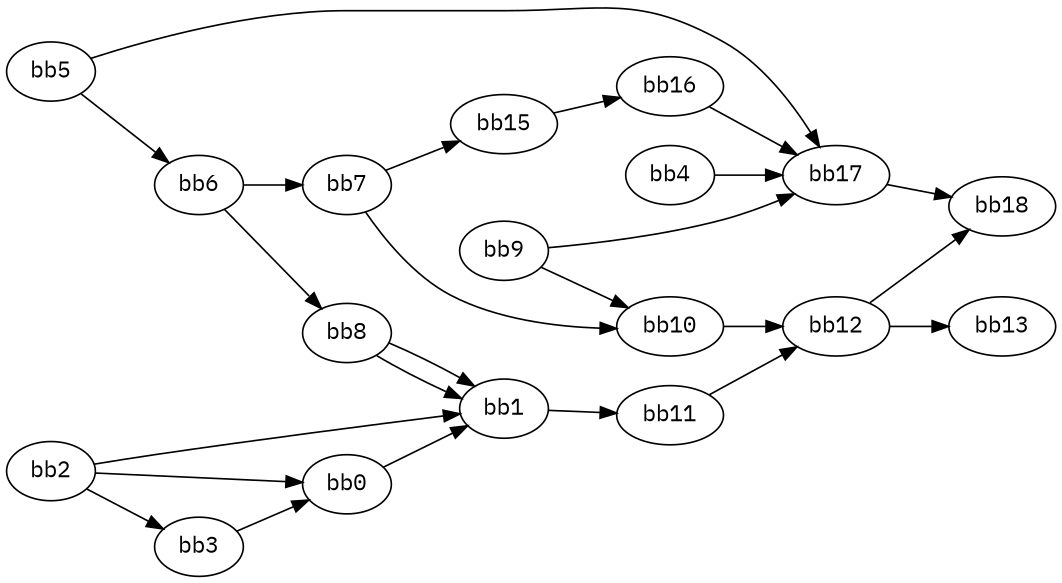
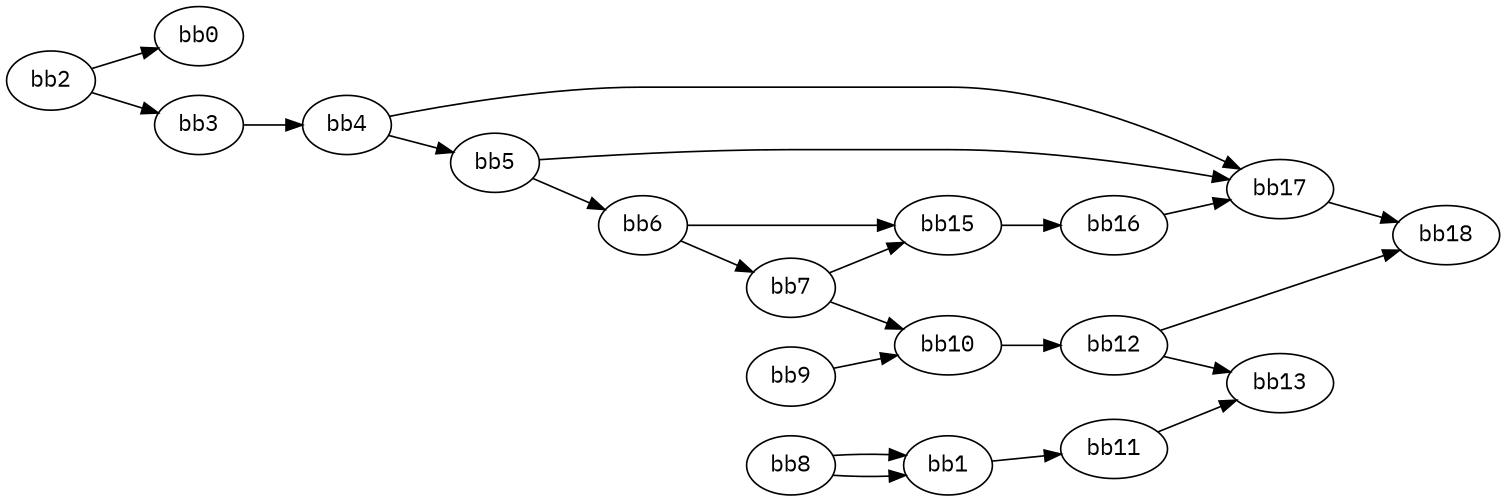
edge "bb4" -> "bb5": added
edge "bb9" -> "bb17": removed
edge "bb6" -> "bb8": now "bb6" -> "bb15"
edge "bb11" -> "bb12": now "bb11" -> "bb13"
edge "bb2" -> "bb1": removed
edge "bb0" -> "bb1": removed
edge "bb3" -> "bb0": now "bb3" -> "bb4"
